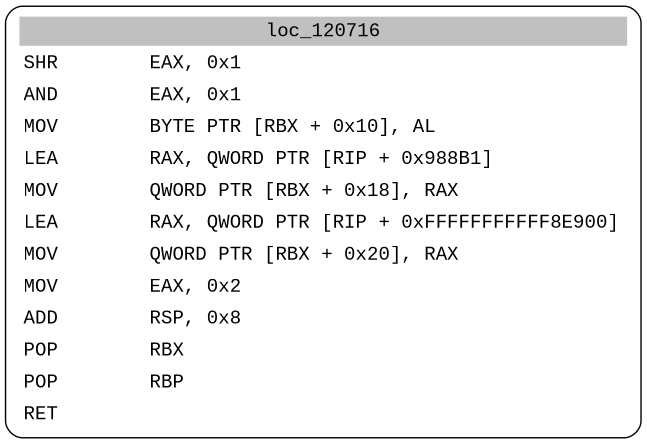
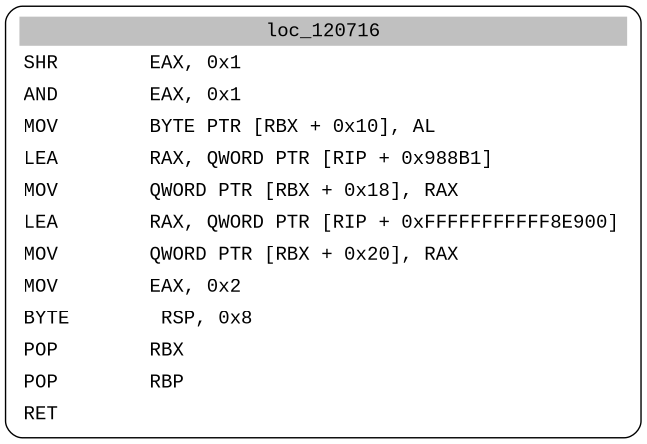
node "loc_120716": text "ADD        RSP, 0x8" -> "BYTE        RSP, 0x8"
